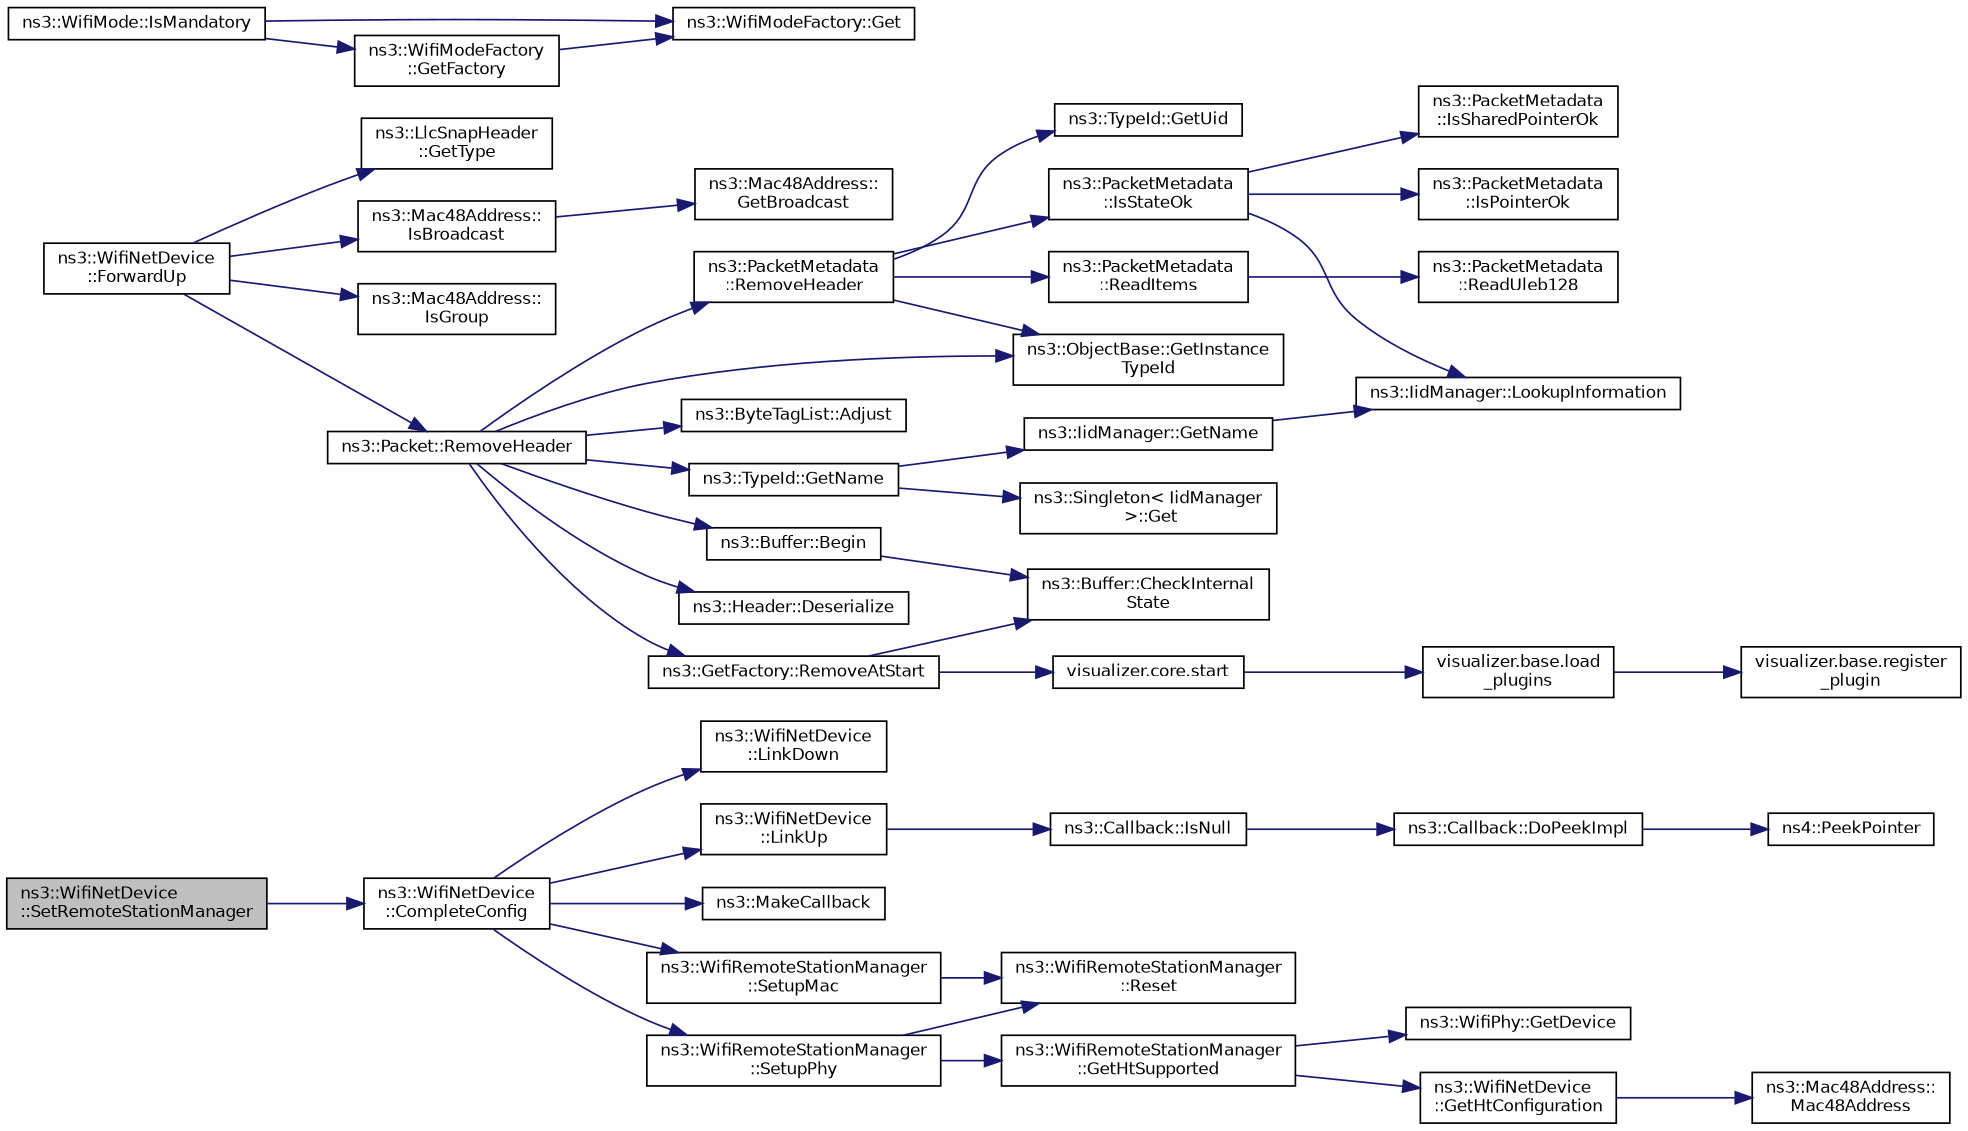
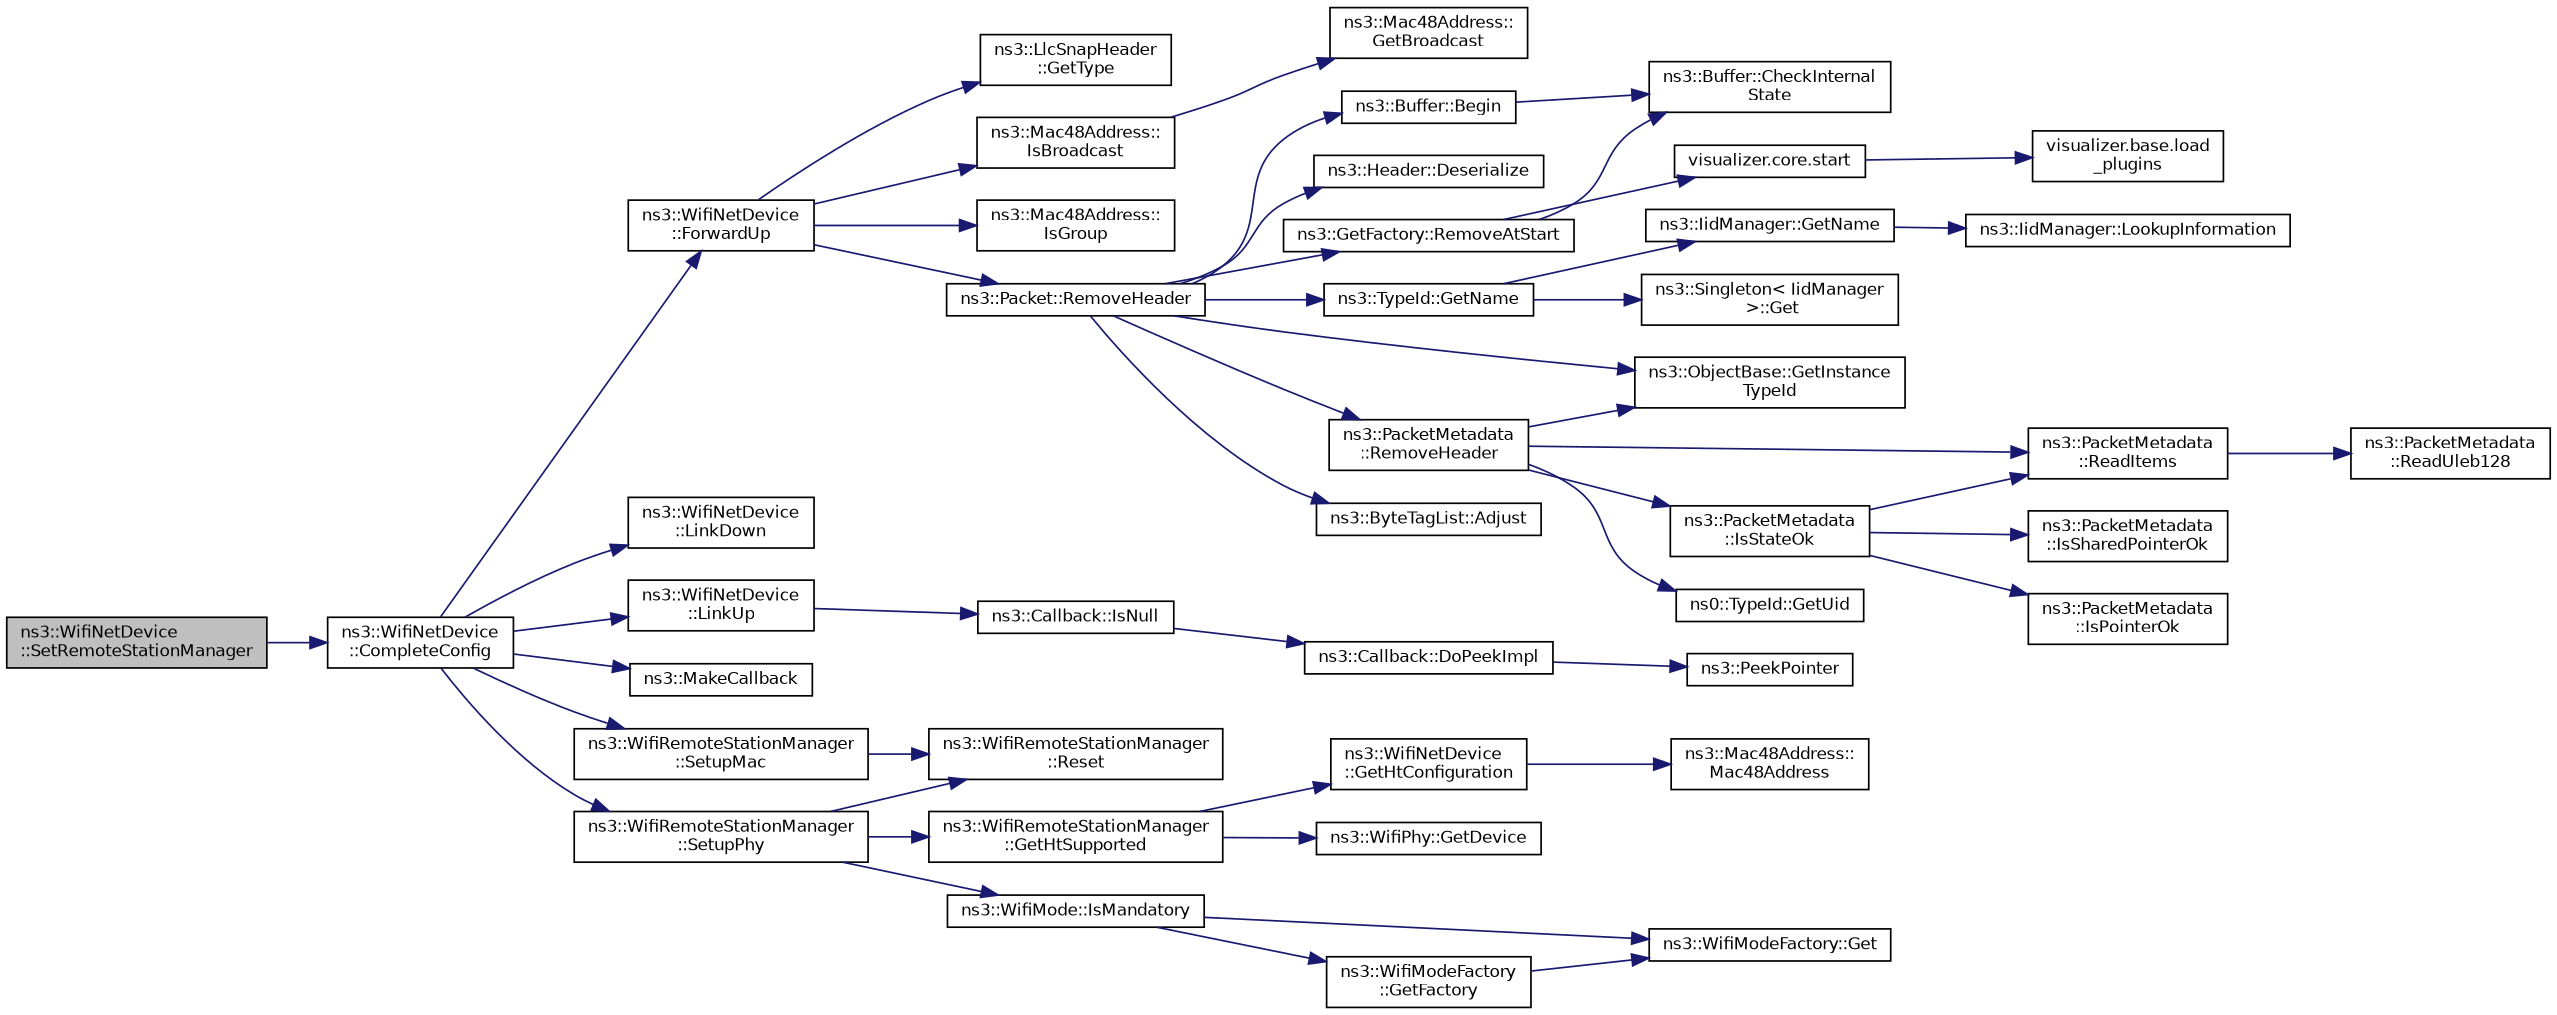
node "ns3::TypeId::GetUid": label "ns3::TypeId::GetUid" -> "ns0::TypeId::GetUid"
edge "ns3::PacketMetadata ::IsStateOk" -> "ns3::IidManager::LookupInformation": now "ns3::PacketMetadata ::IsStateOk" -> "ns3::PacketMetadata ::ReadItems"
edge "ns3::WifiNetDevice ::CompleteConfig" -> "ns3::WifiNetDevice ::ForwardUp": added
node "visualizer.base.register _plugin": removed
node "ns4::PeekPointer": label "ns4::PeekPointer" -> "ns3::PeekPointer"
edge "ns3::WifiRemoteStationManager ::SetupPhy" -> "ns3::WifiMode::IsMandatory": added
